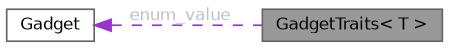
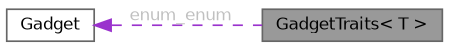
edge "GadgetTraits< T >" -> "Gadget": label " enum_value" -> " enum_enum"
